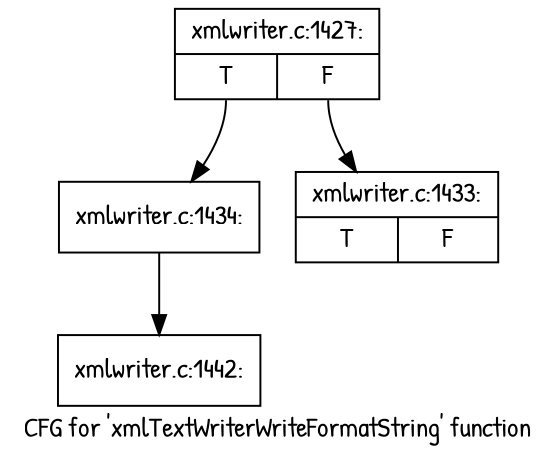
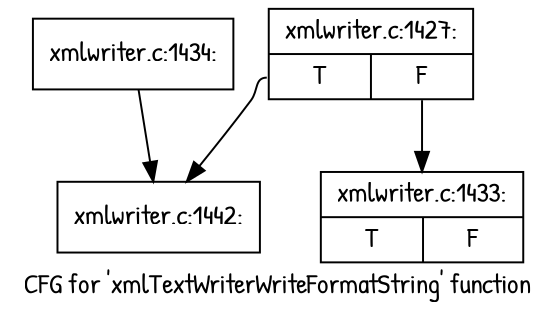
edge "xmlwriter.c:1427:" -> "xmlwriter.c:1434:": now "xmlwriter.c:1427:" -> "xmlwriter.c:1442:"
